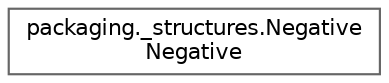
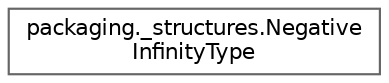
node "packaging._structures.Negative Negative": label "packaging._structures.Negative Negative" -> "packaging._structures.Negative InfinityType"
